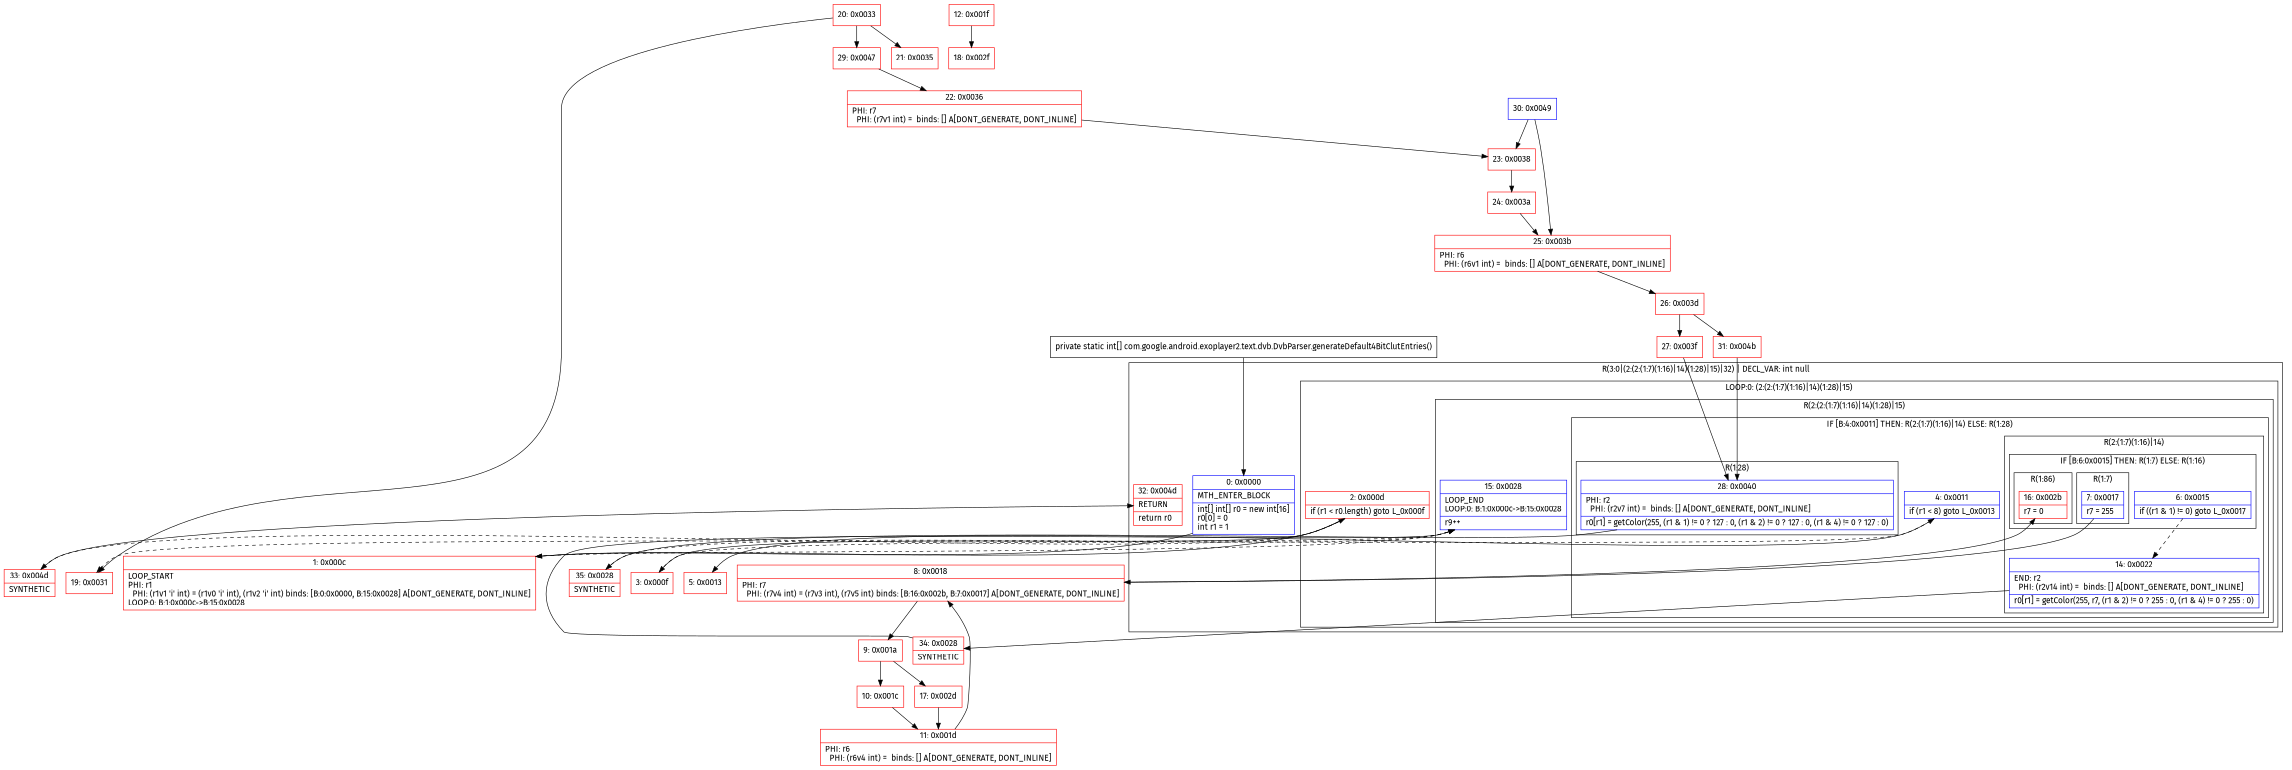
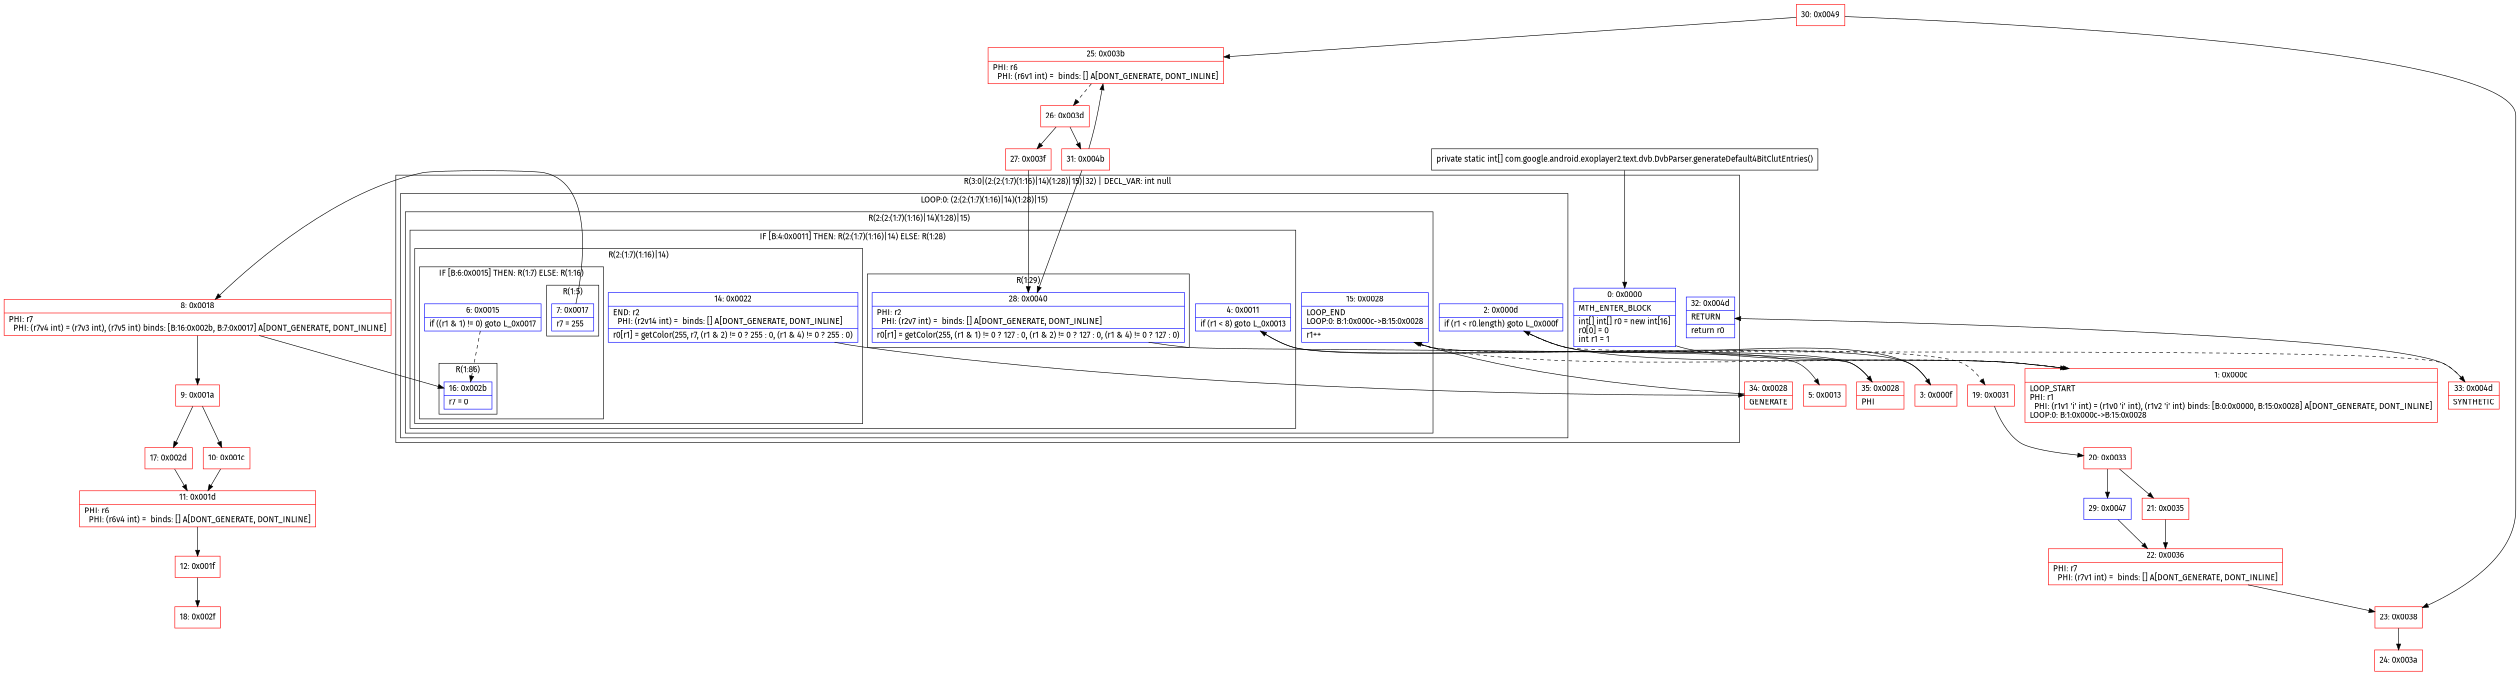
node "29: 0x0047": color red -> blue
node "30: 0x0049": color blue -> red
edge "24: 0x003a" -> "25: 0x003b": now "31: 0x004b" -> "25: 0x003b"
edge "25: 0x003b" -> "26: 0x003d": style solid -> dashed
edge "20: 0x0033" -> "19: 0x0031": reversed
cluster "R(1:28)": label "R(1:28)" -> "R(1:29)"
cluster "R(1:7)": label "R(1:7)" -> "R(1:5)"
node "32: 0x004d": color red -> blue
node "2: 0x000d": color red -> blue
node "16: 0x002b": color red -> blue
node "15: 0x0028": text "r9++" -> "r1++"
edge "21: 0x0035" -> "22: 0x0036": added
edge "6: 0x0015" -> "14: 0x0022": now "6: 0x0015" -> "16: 0x002b"
edge "35: 0x0028" -> "15: 0x0028": style dashed -> solid
edge "3: 0x000f" -> "4: 0x0011": style dashed -> solid
node "35: 0x0028": text "SYNTHETIC" -> "PHI"
node "34: 0x0028": text "SYNTHETIC" -> "GENERATE"
edge "11: 0x001d" -> "8: 0x0018": now "11: 0x001d" -> "12: 0x001f"
